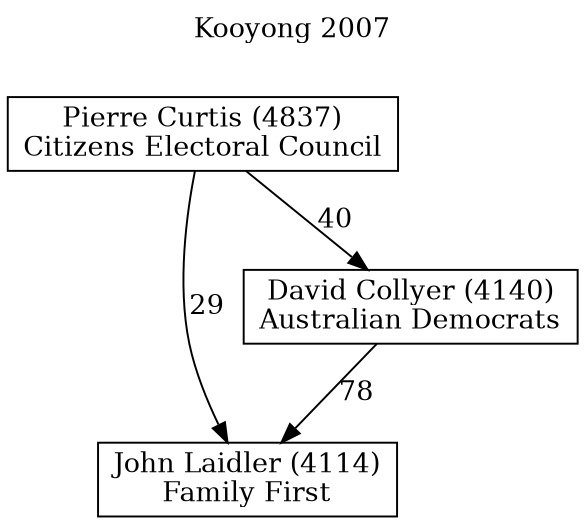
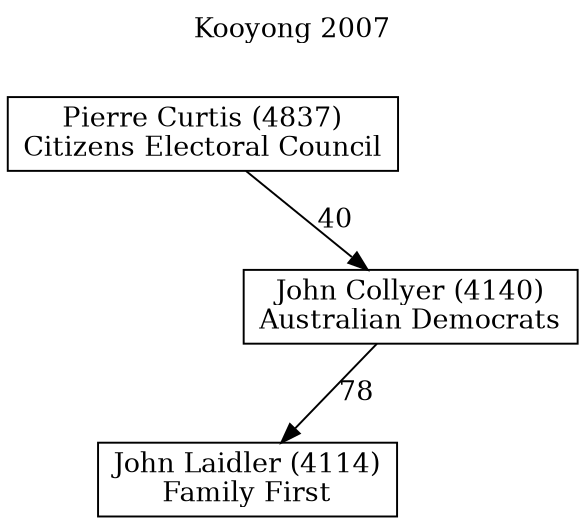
edge "Pierre Curtis (4837) Citizens Electoral Council" -> "John Laidler (4114) Family First": removed, label "29"
node "David Collyer (4140) Australian Democrats": label "David Collyer (4140) Australian Democrats" -> "John Collyer (4140) Australian Democrats"
